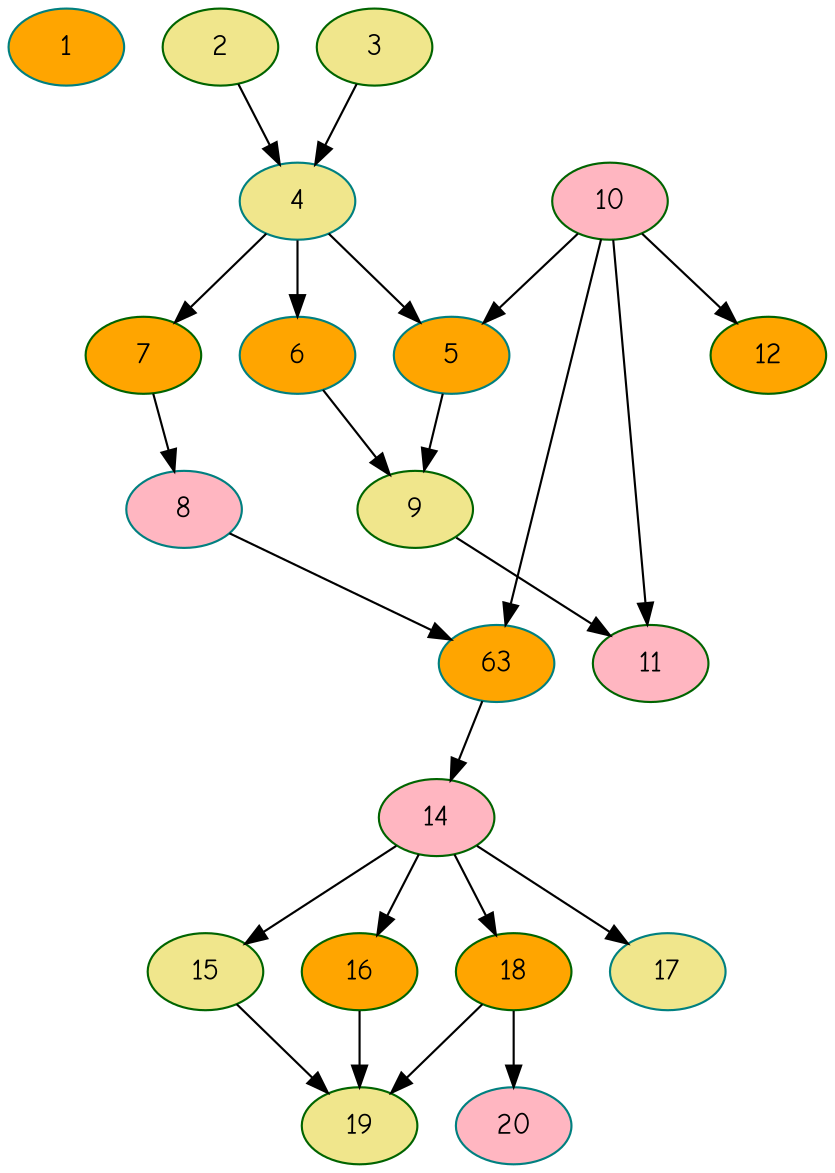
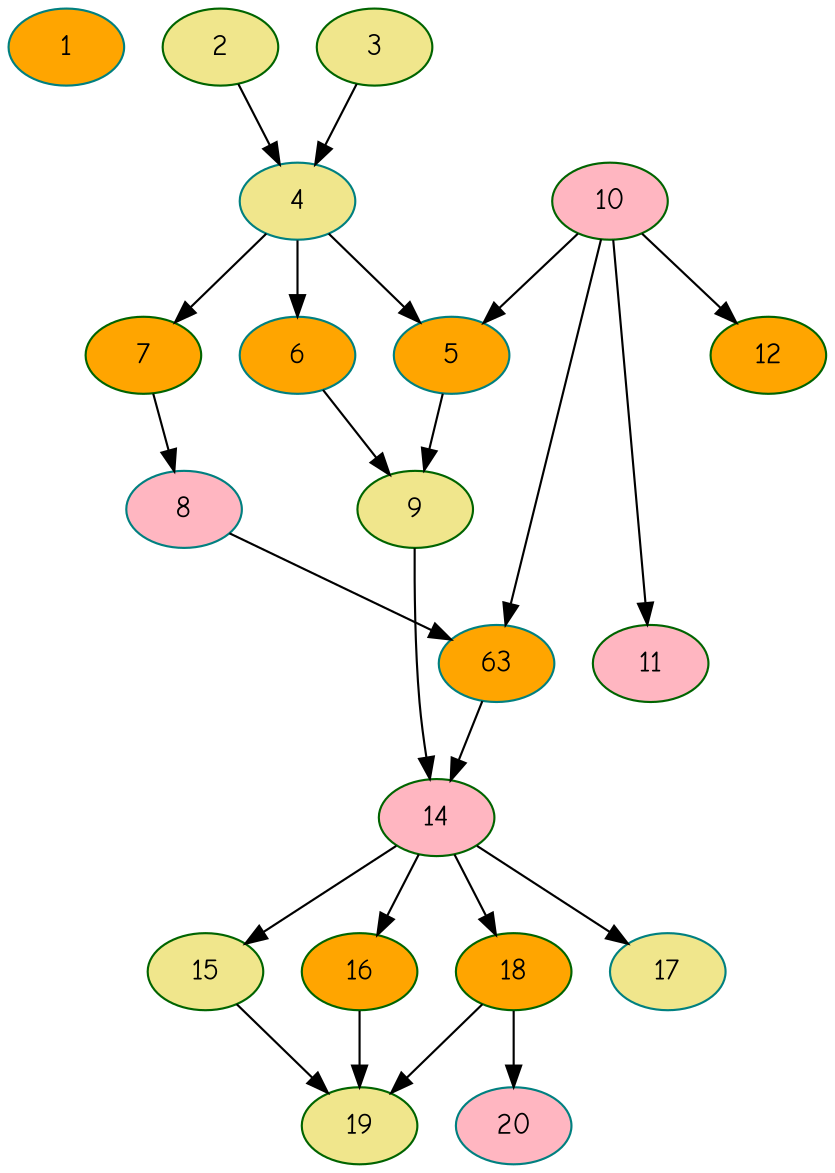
edge "9" -> "11": now "9" -> "14"
